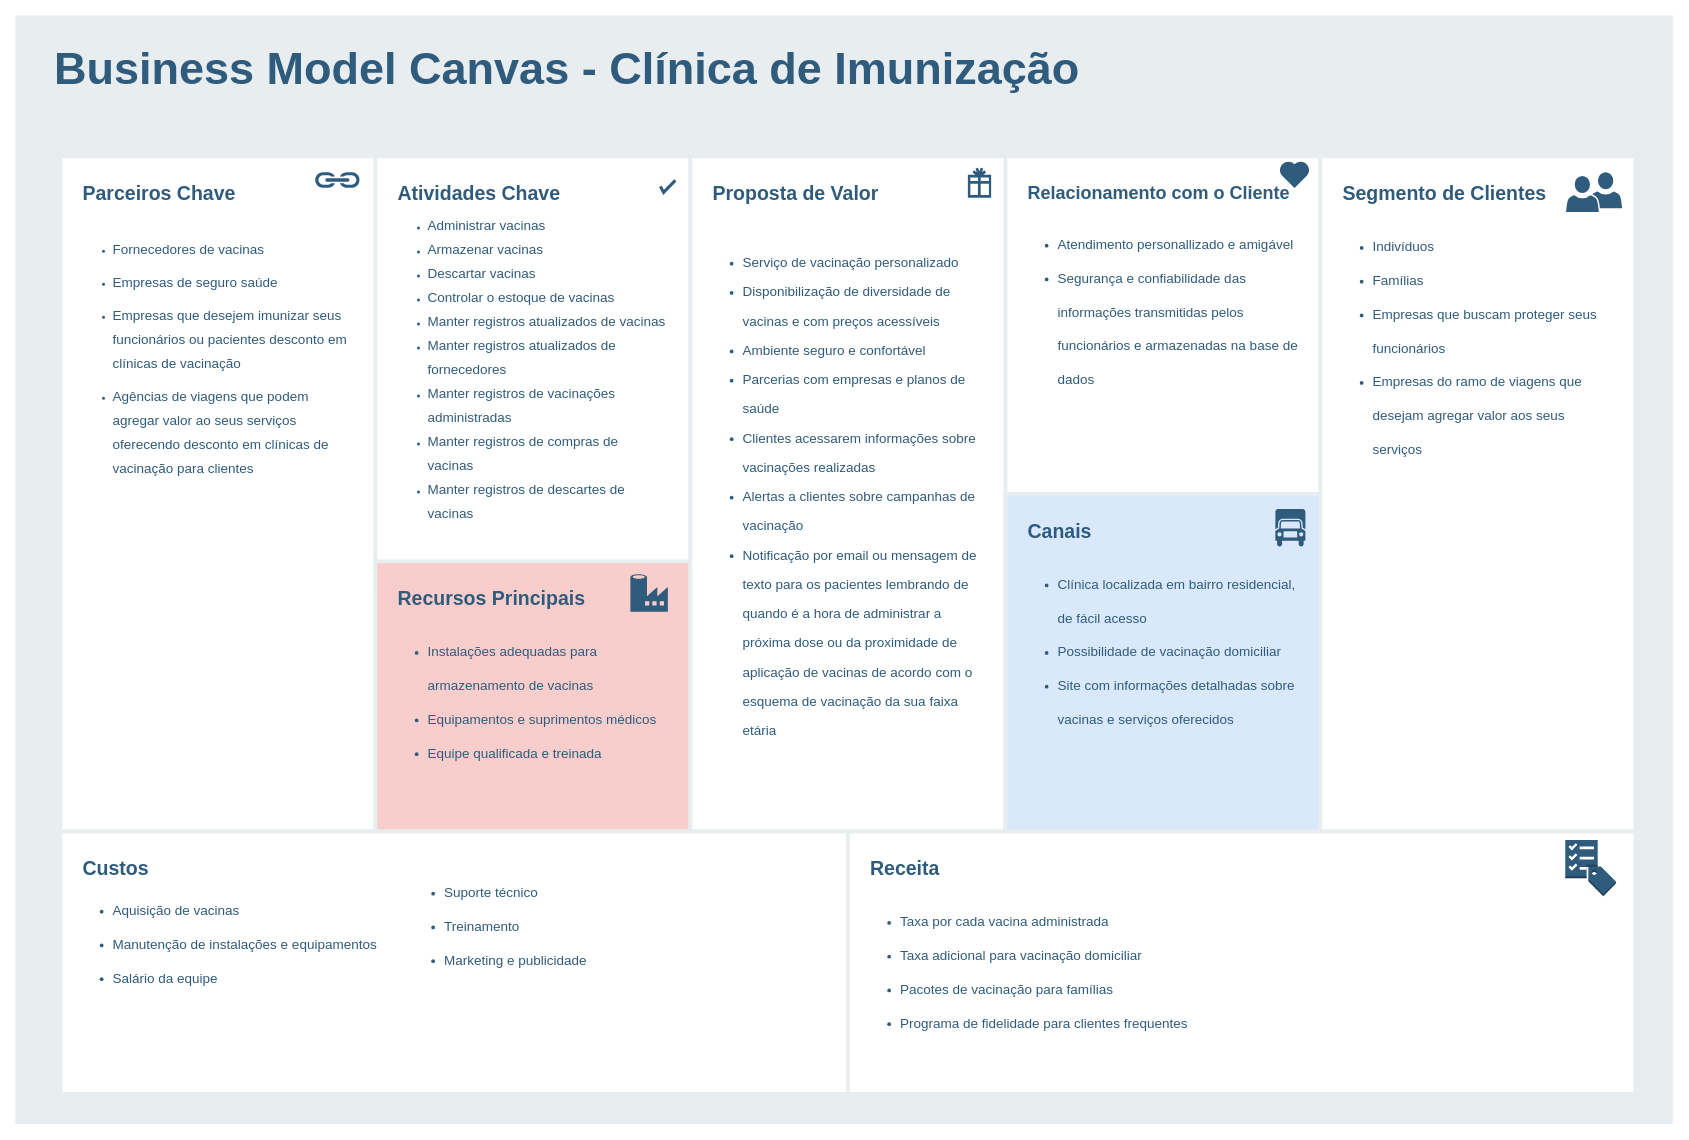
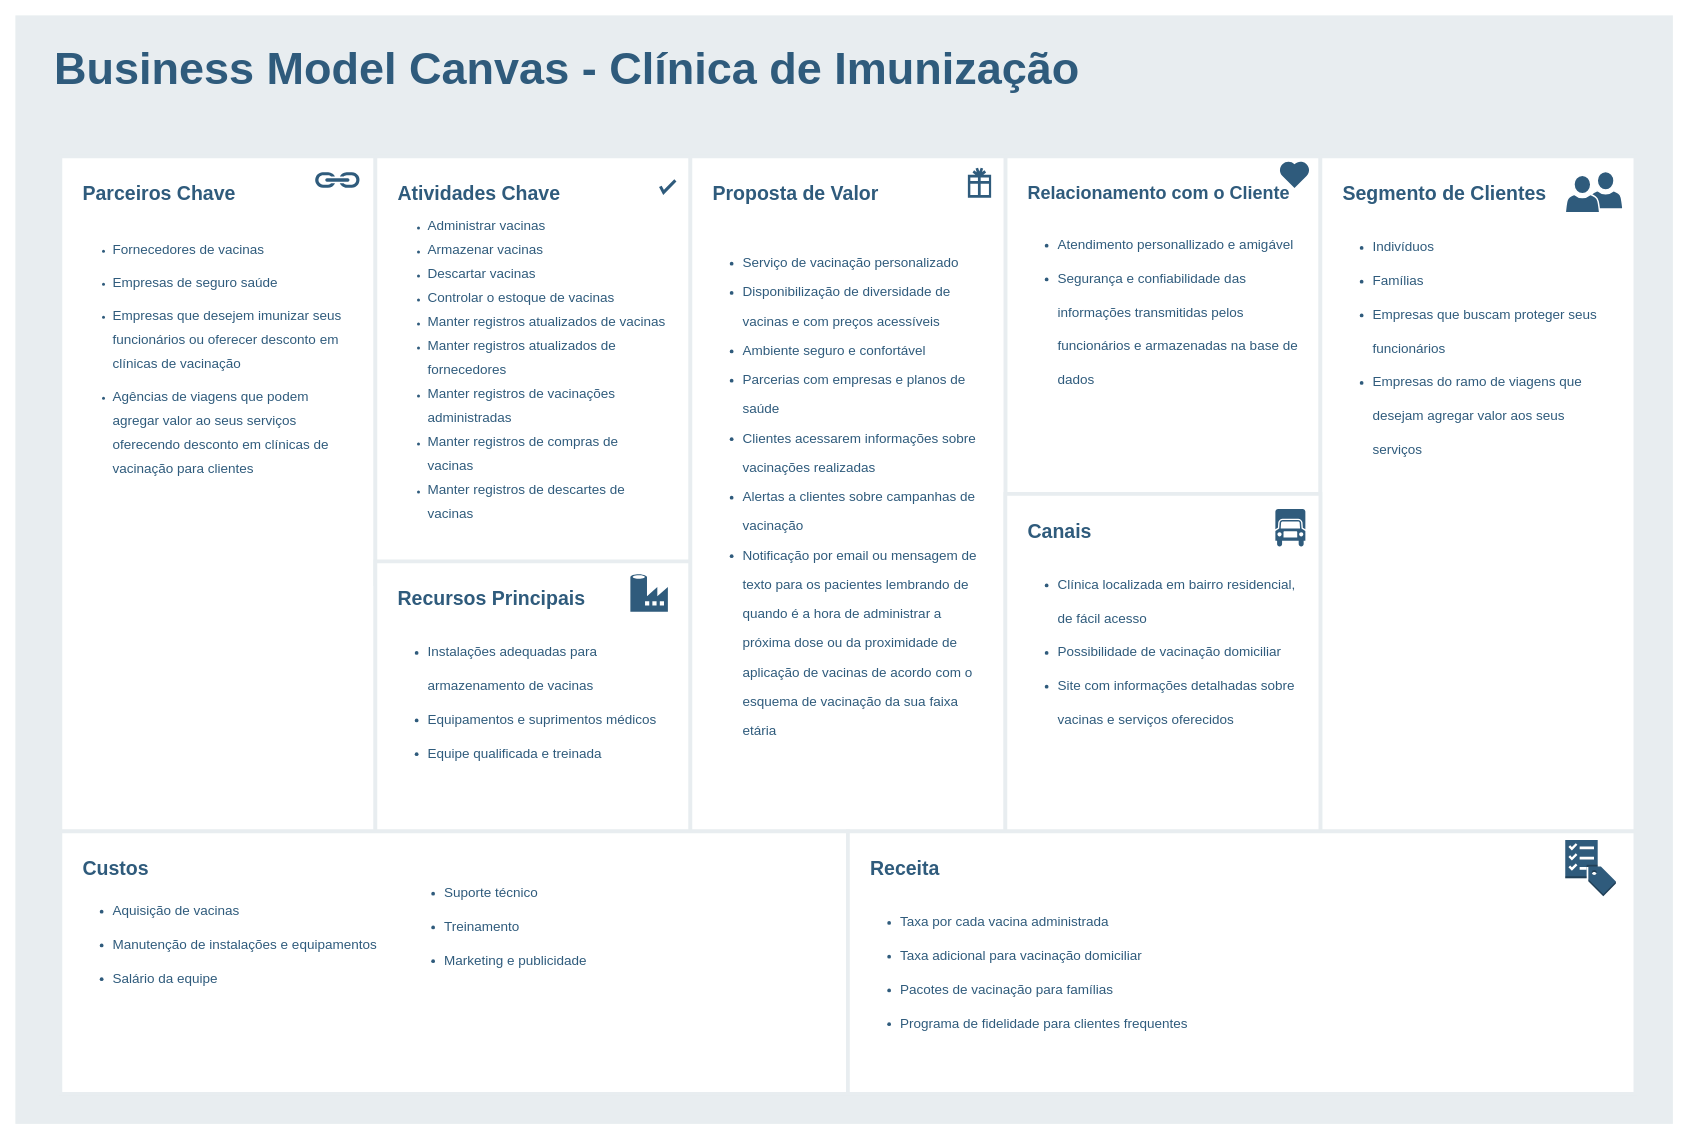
node "Parceiros Chave Fornecedores de vacinas Empresas de seguro saúde Empresas que desejem imunizar seus funcionários ou pacientes desconto em clínicas de vacinação Agências de viagens que podem agregar valor ao seus serviços oferecendo desconto em clínicas de vacinação para clientes": label "Parceiros Chave Fornecedores de vacinas Empresas de seguro saúde Empresas que desejem imunizar seus funcionários ou pacientes desconto em clínicas de vacinação Agências de viagens que podem agregar valor ao seus serviços oferecendo desconto em clínicas de vacinação para clientes" -> "Parceiros Chave Fornecedores de vacinas Empresas de seguro saúde Empresas que desejem imunizar seus funcionários ou oferecer desconto em clínicas de vacinação Agências de viagens que podem agregar valor ao seus serviços oferecendo desconto em clínicas de vacinação para clientes"
node "Canais Clínica localizada em bairro residencial, de fácil acesso Possibilidade de vacinação domiciliar Site com informações detalhadas sobre vacinas e serviços oferecidos": fillcolor #dae8fc -> #ffffff
node "Recursos Principais Instalações adequadas para armazenamento de vacinas Equipamentos e suprimentos médicos Equipe qualificada e treinada": fillcolor #f8cecc -> #ffffff
